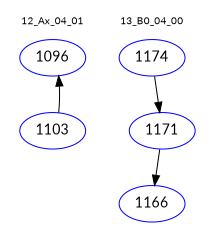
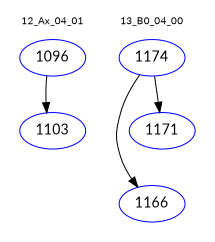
edge "1103" -> "1096": reversed
edge "1171" -> "1166": now "1174" -> "1166"
